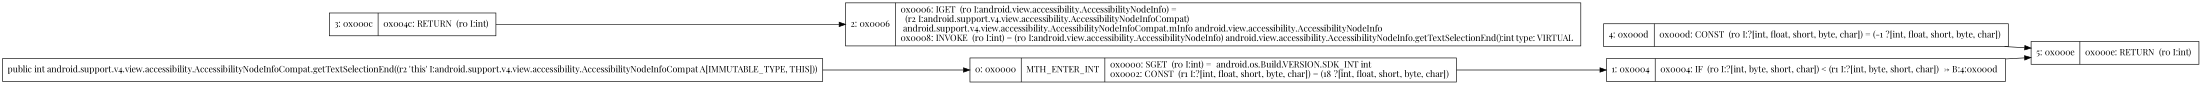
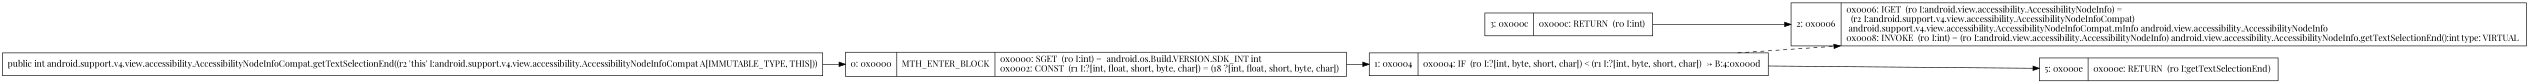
node "3: 0x000c": text "0x004c: RETURN  (r0 I:int)" -> "0x000c: RETURN  (r0 I:int)"
node "4: 0x000d": removed
edge "1: 0x0004" -> "2: 0x0006": added
node "5: 0x000e": text "0x000e: RETURN  (r0 I:int)" -> "0x000e: RETURN  (r0 I:getTextSelectionEnd)"
node "0: 0x0000": text "MTH_ENTER_INT" -> "MTH_ENTER_BLOCK"
